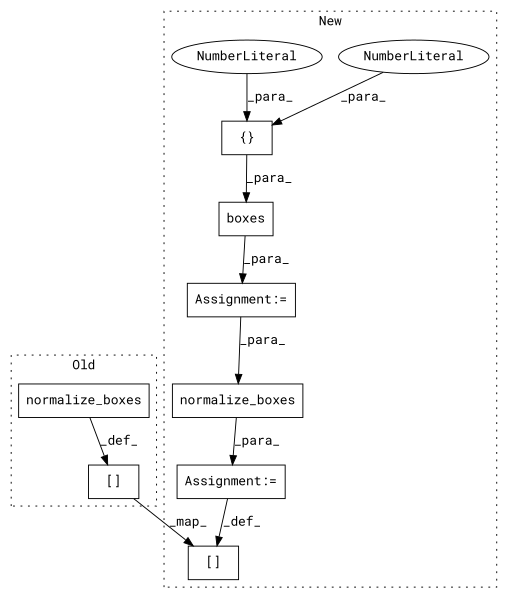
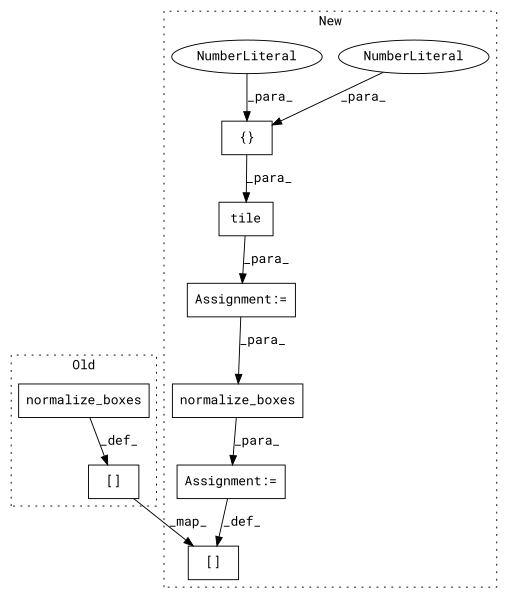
node "boxes": label "boxes" -> "tile"
